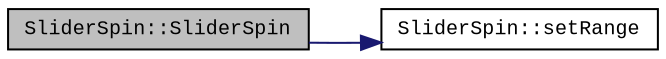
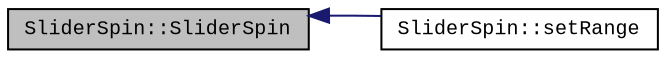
edge "SliderSpin::SliderSpin" -> "SliderSpin::setRange": reversed
